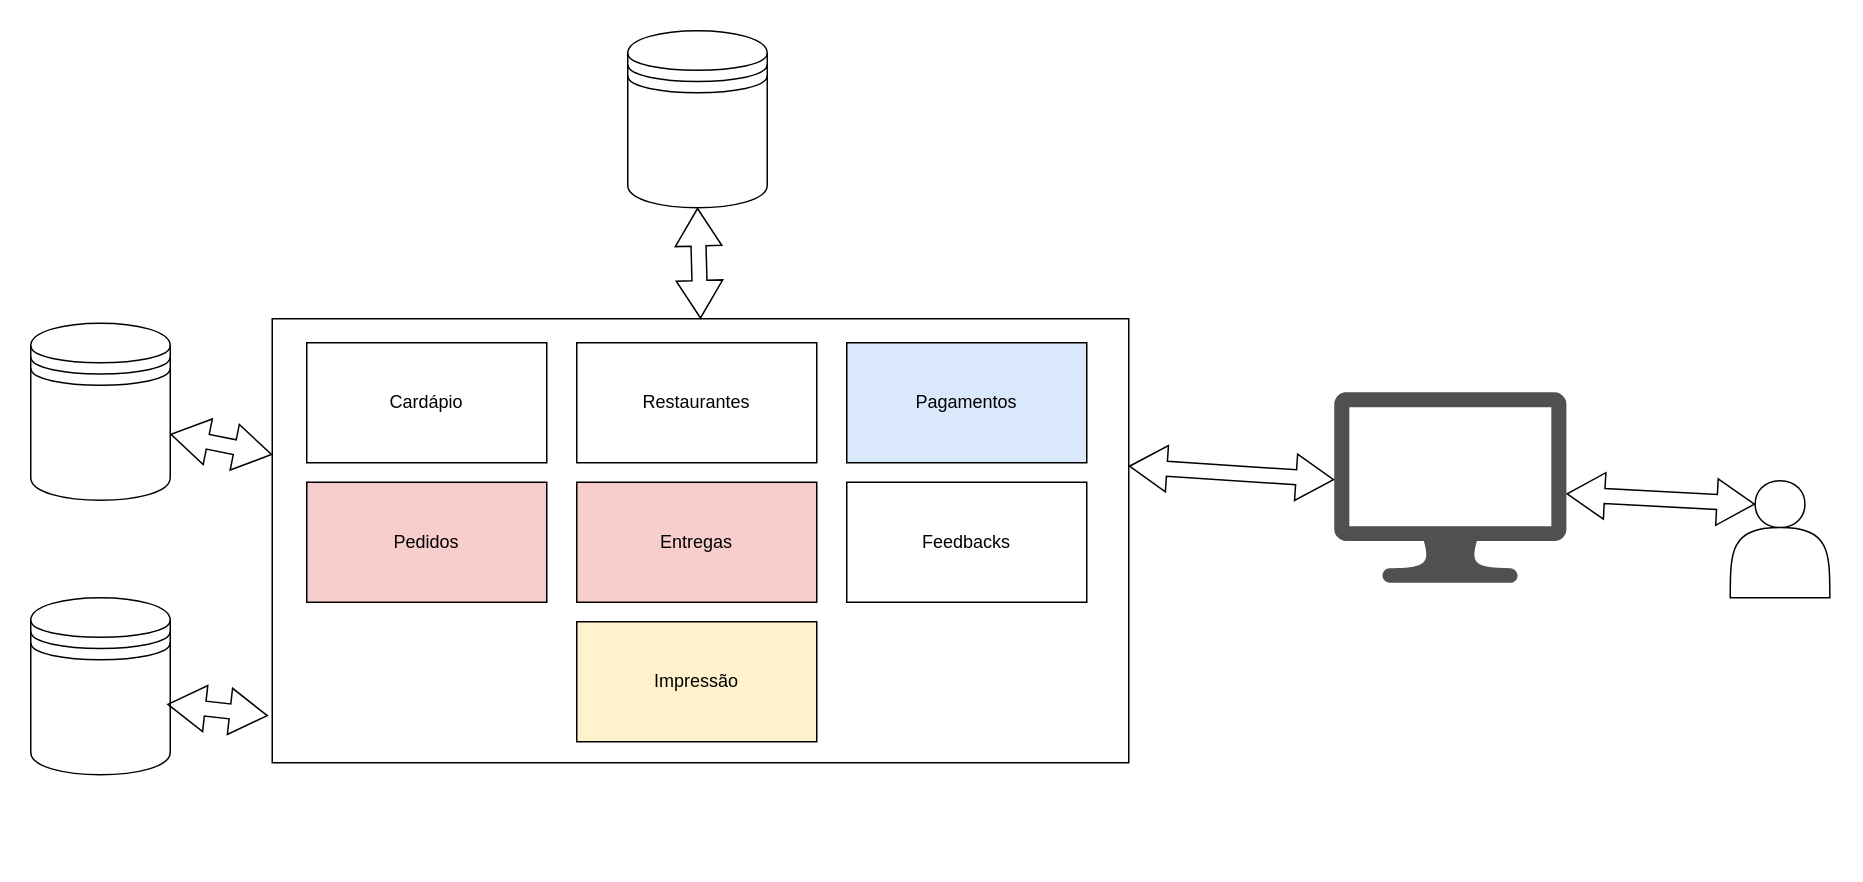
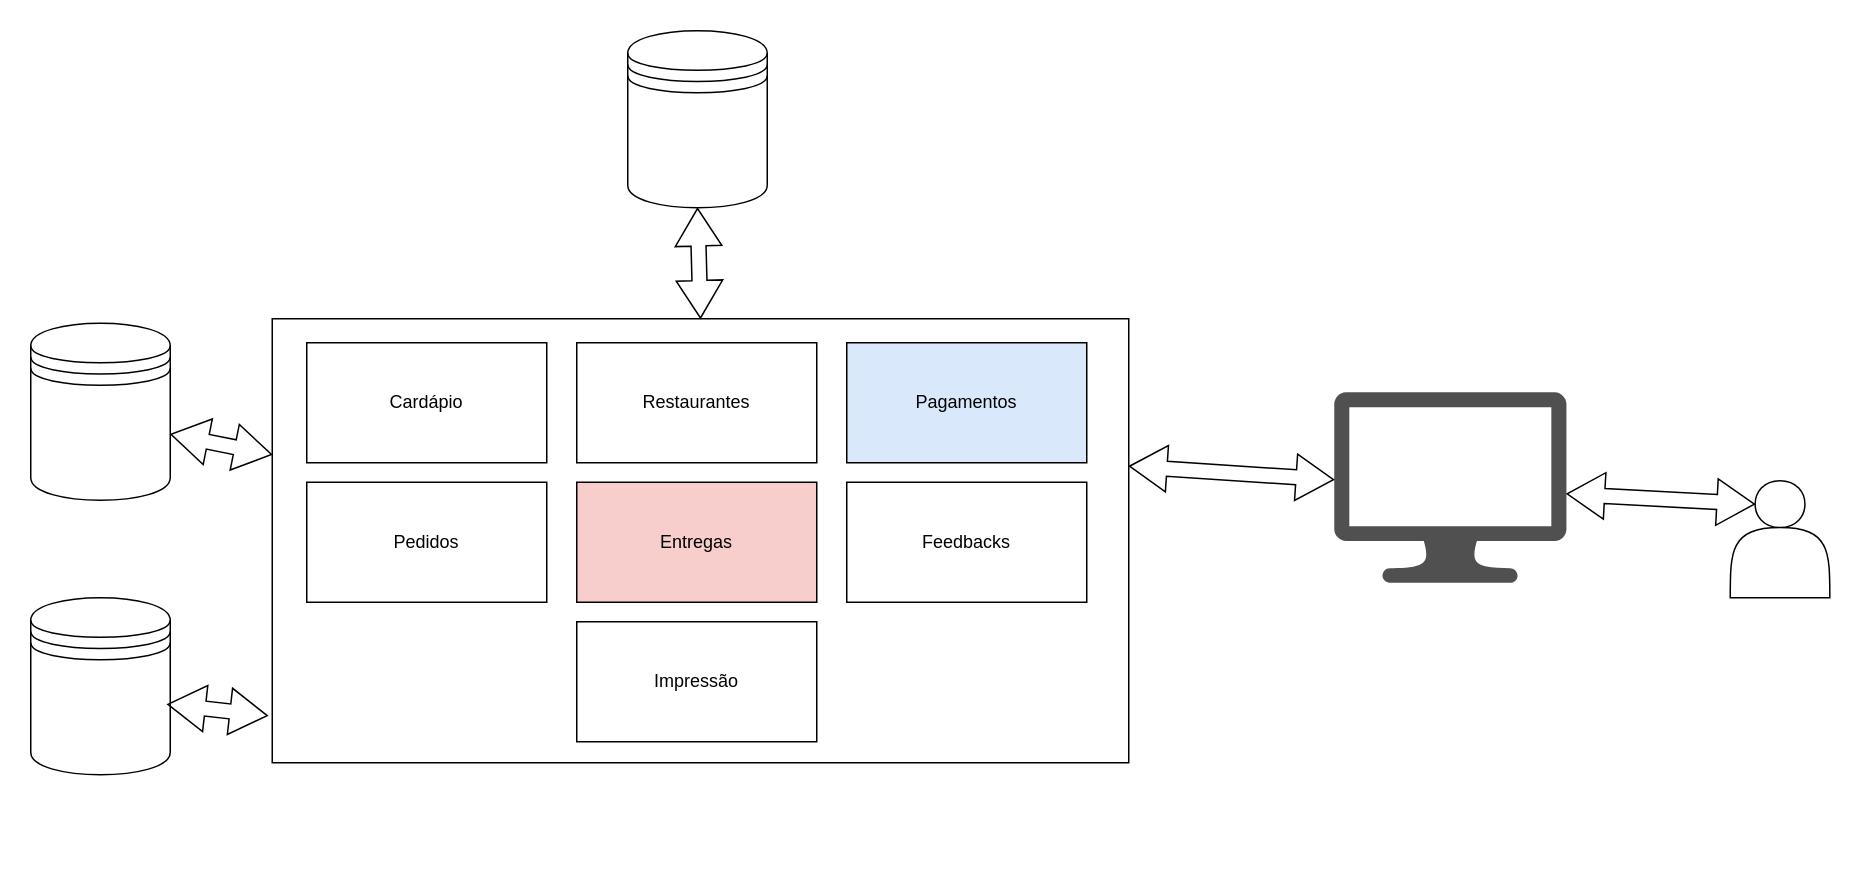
node "Pedidos": fillcolor #f8cecc -> #ffffff
node "Impressão": fillcolor #fff2cc -> #ffffff
